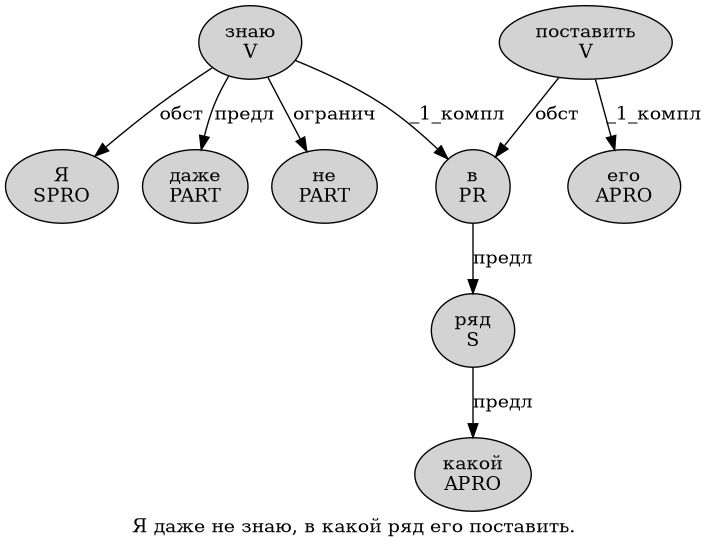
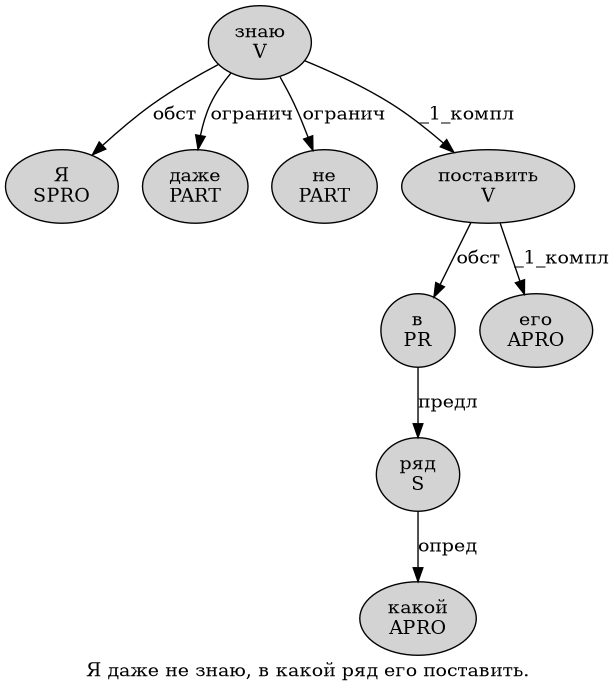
edge "знаю V" -> "в PR": now "знаю V" -> "поставить V"
edge "знаю V" -> "даже PART": label "предл" -> "огранич"
edge "ряд S" -> "какой APRO": label "предл" -> "опред"
